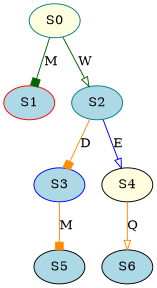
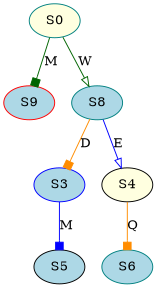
node "S1": label "S1" -> "S9"
node "S2": label "S2" -> "S8"
edge "S3" -> "S5": color darkorange -> blue
edge "S4" -> "S6": arrowhead onormal -> box
node "S6": color black -> teal
